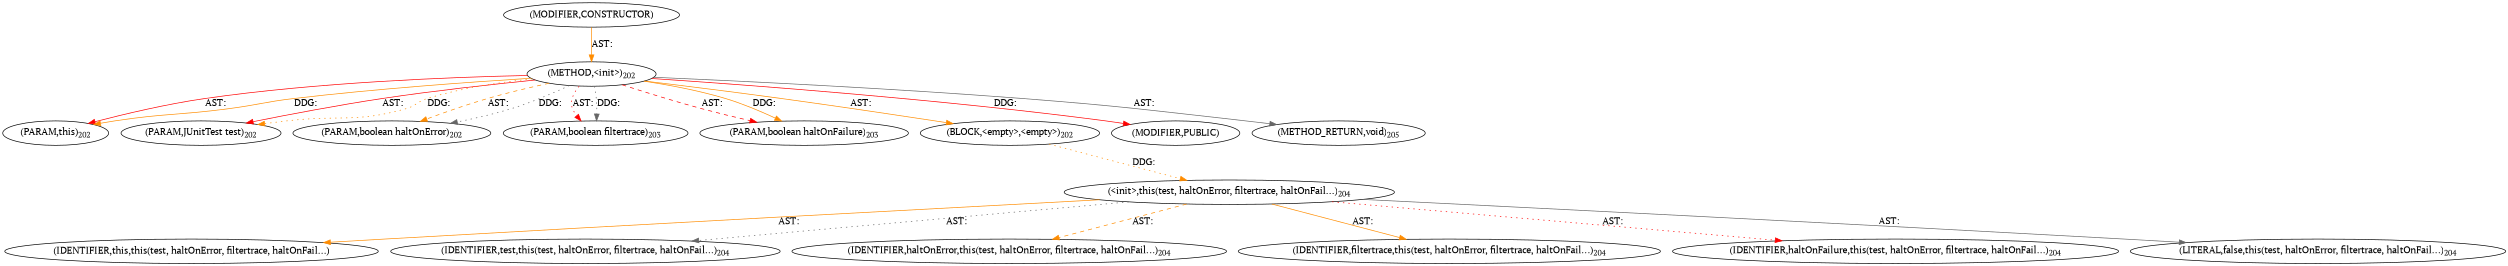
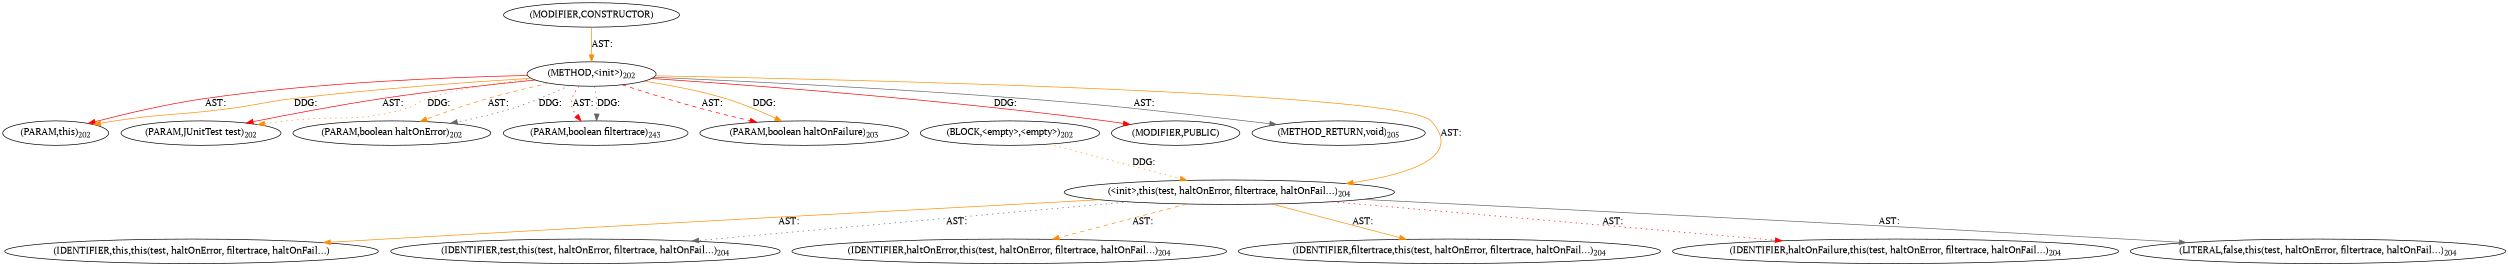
edge "(METHOD,<init>)" -> "(BLOCK,<empty>,<empty>)": now "(METHOD,<init>)" -> "(<init>,this(test, haltOnError, filtertrace, haltOnFail...)"
node "(PARAM,boolean filtertrace)": text "203" -> "243"
